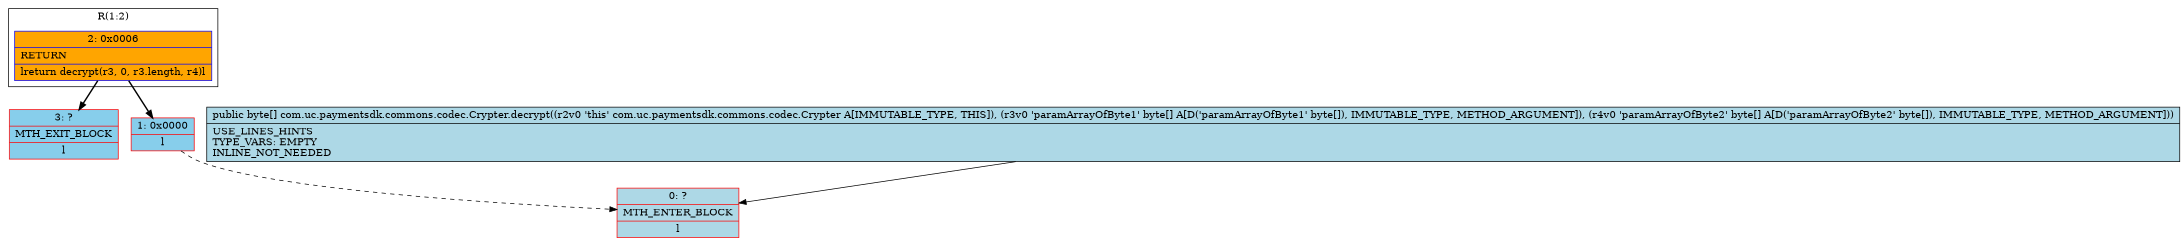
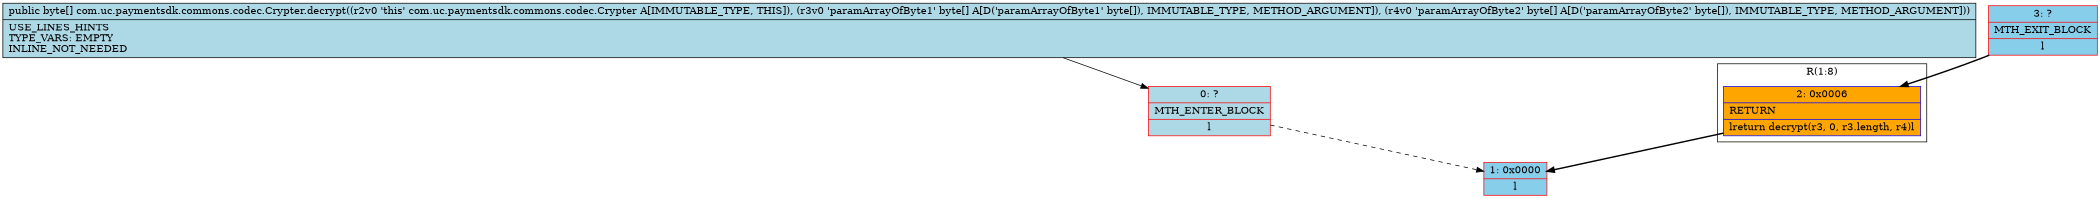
cluster "R(1:2)": label "R(1:2)" -> "R(1:8)"
edge "2: 0x0006" -> "3: ?": reversed
edge "1: 0x0000" -> "0: ?": reversed
